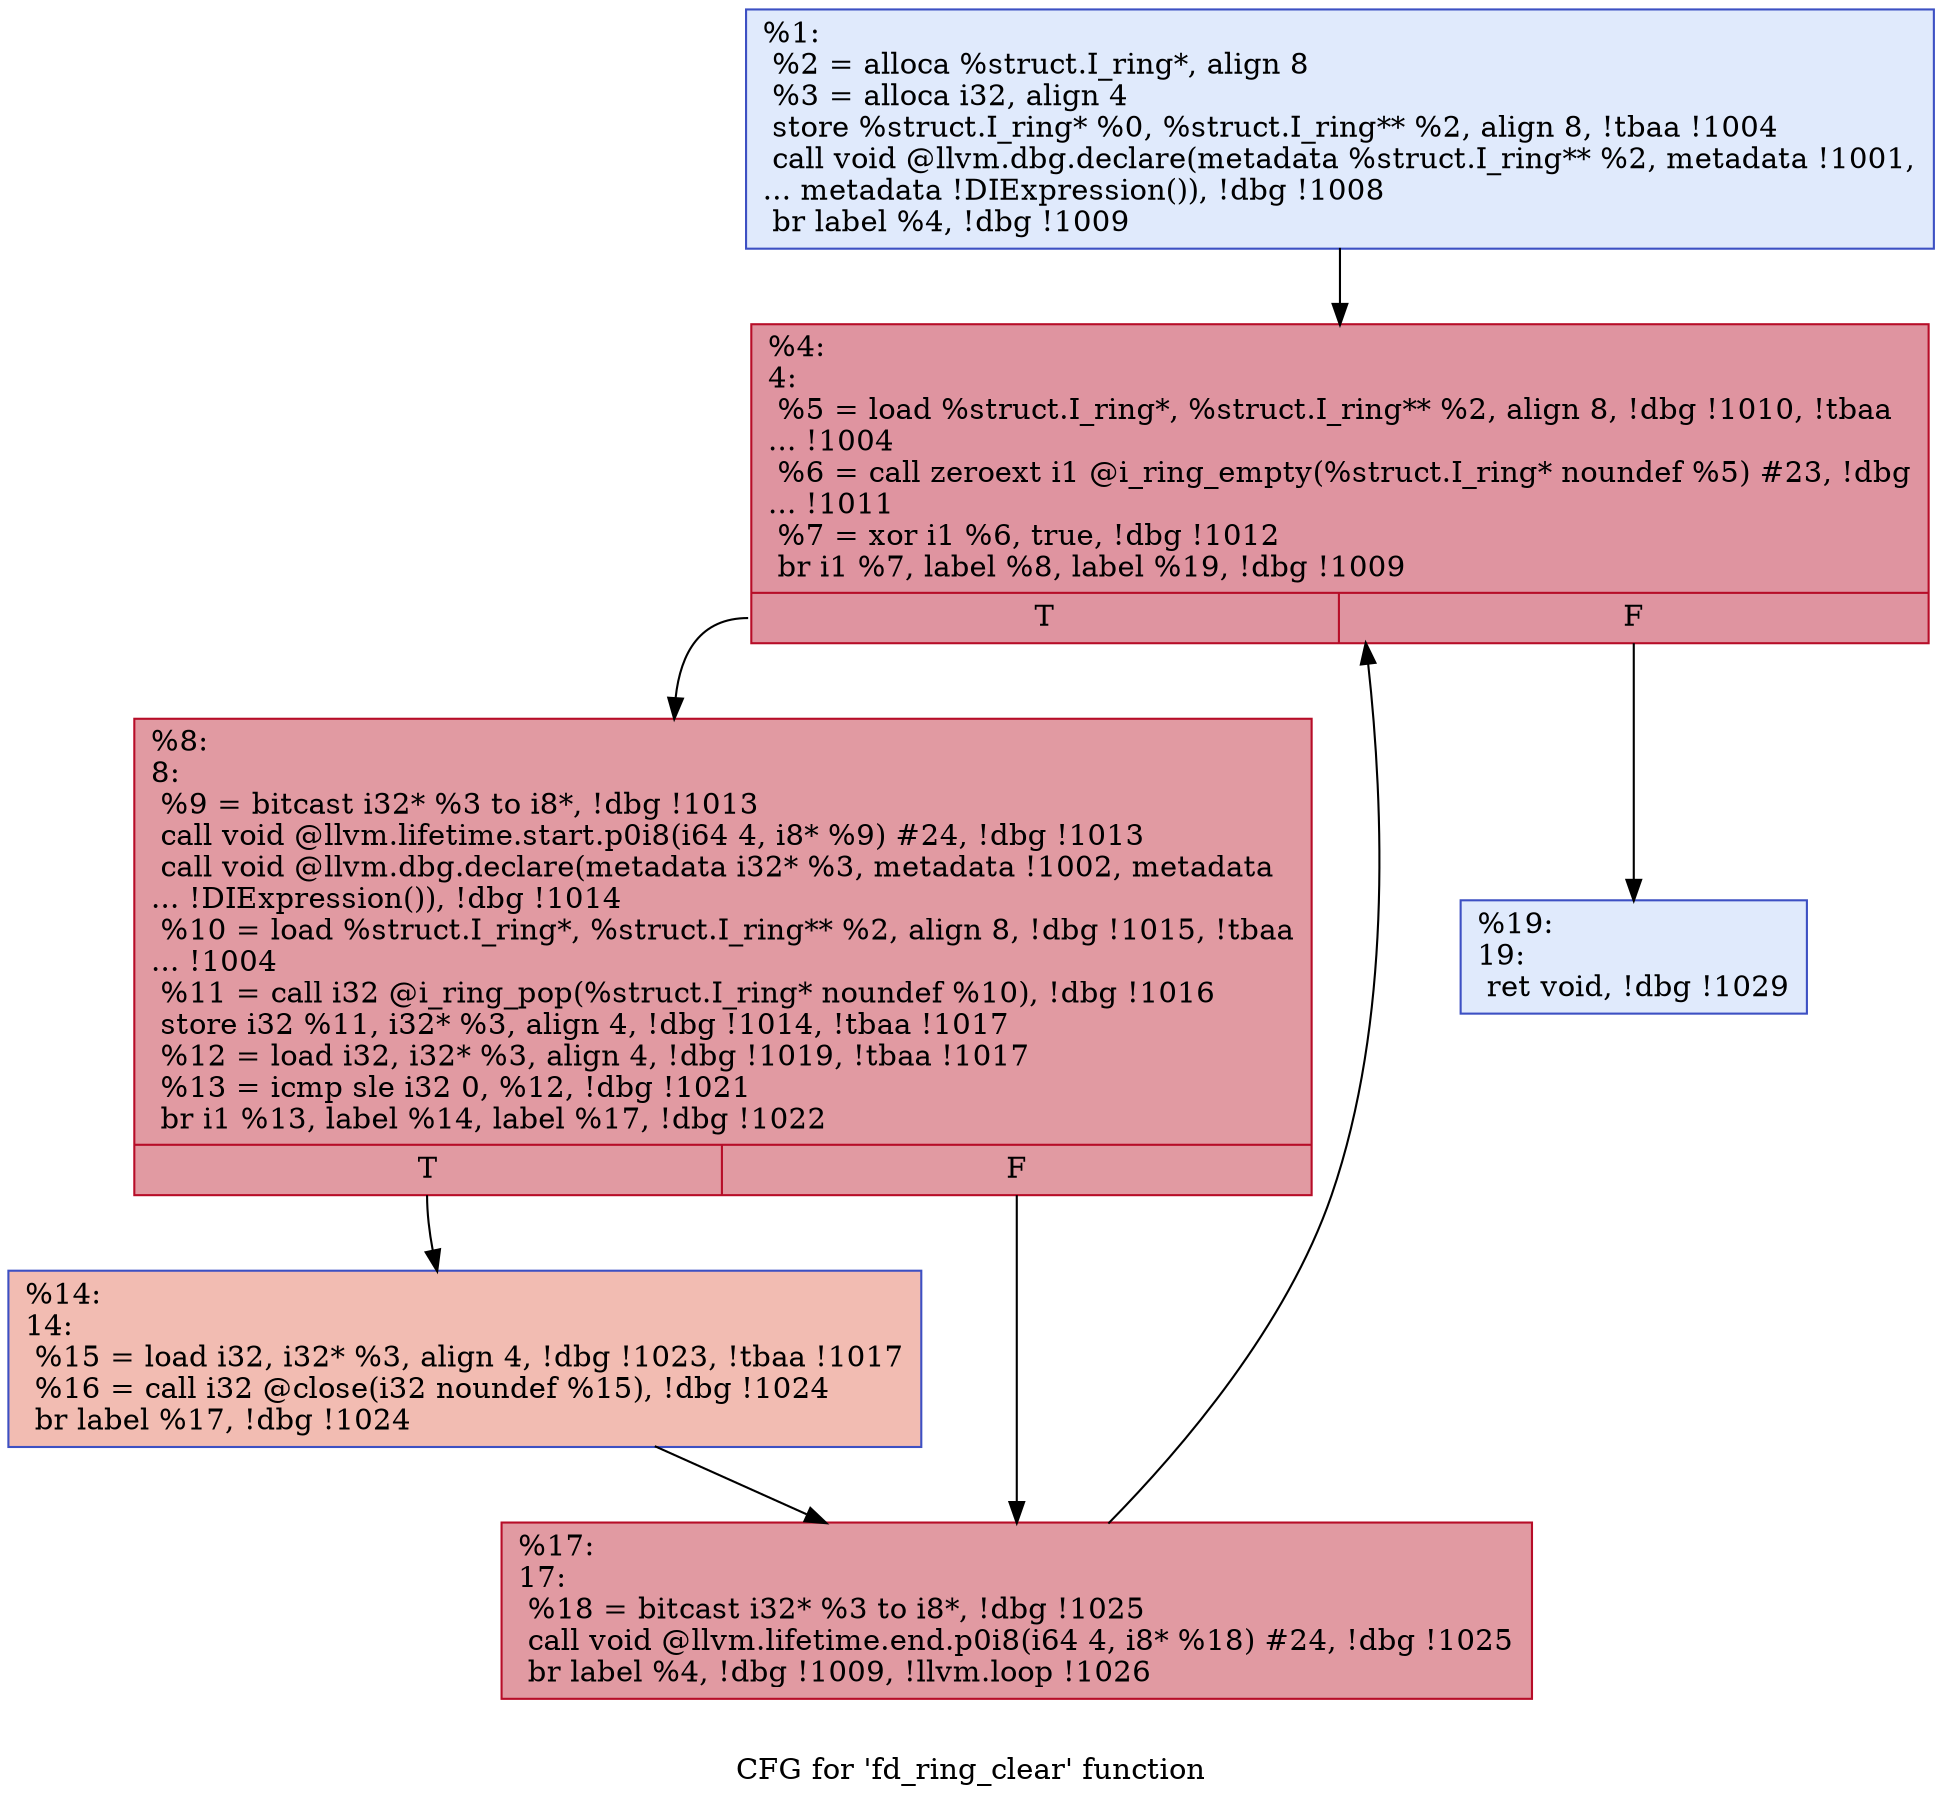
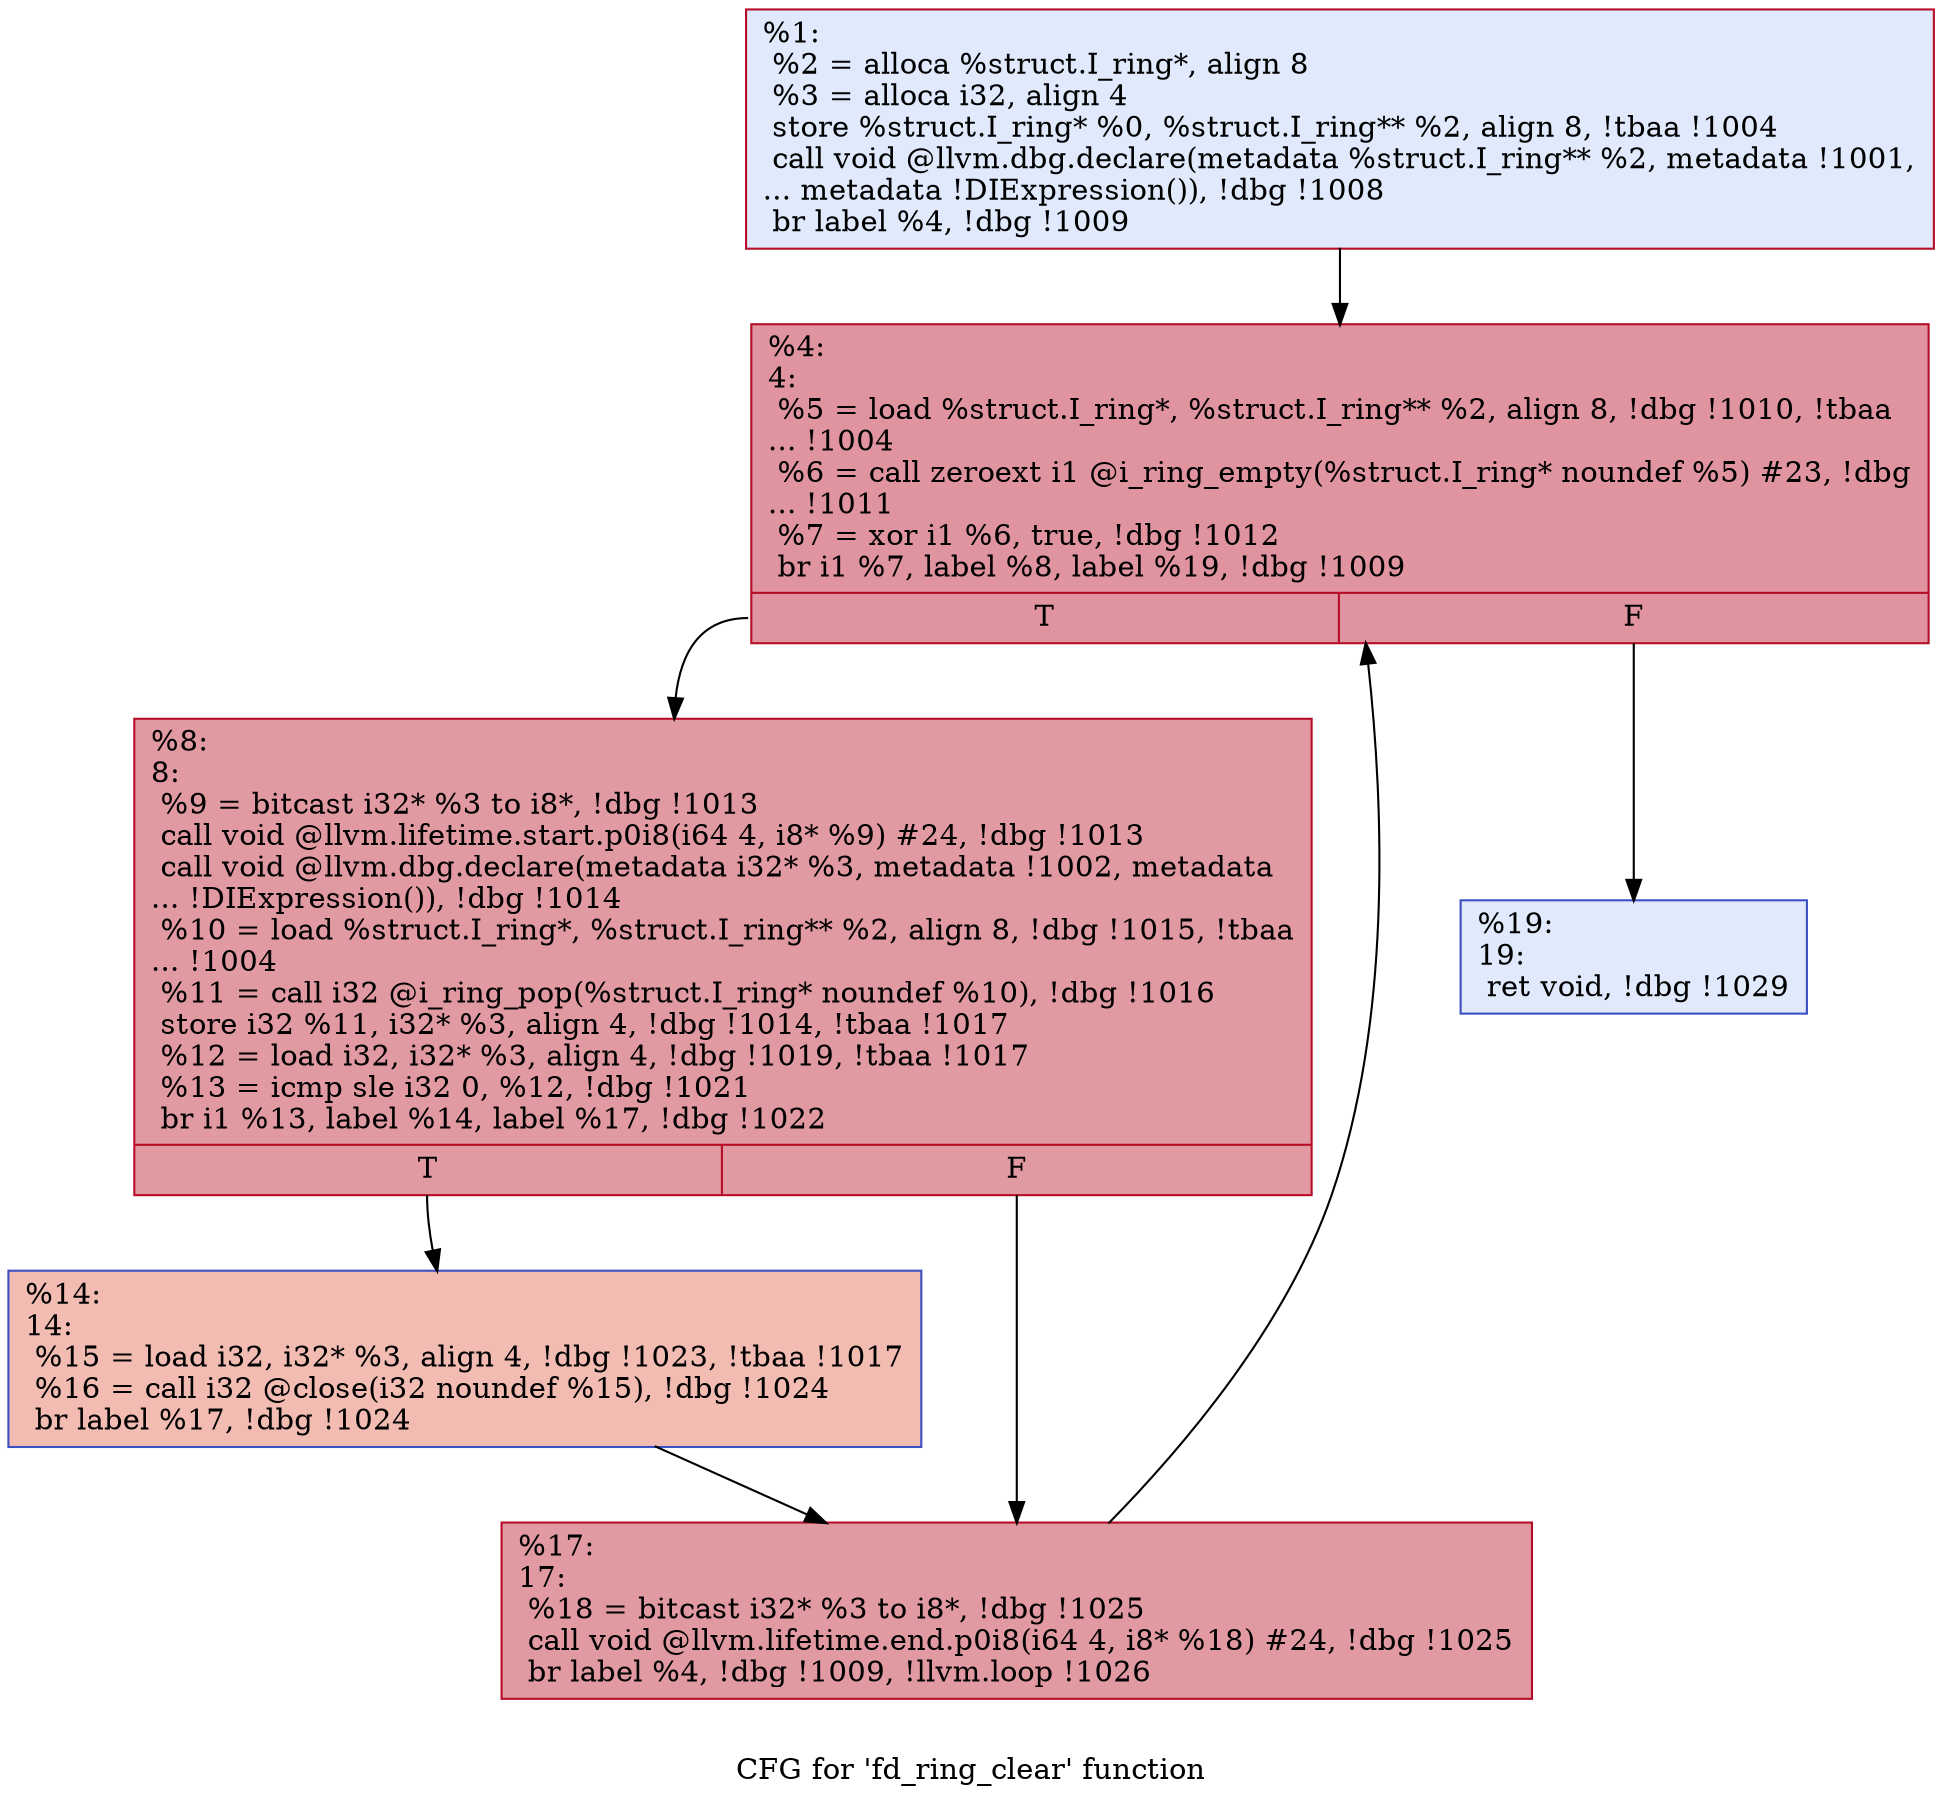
node "%1:": color #3d50c3ff -> #b70d28ff
